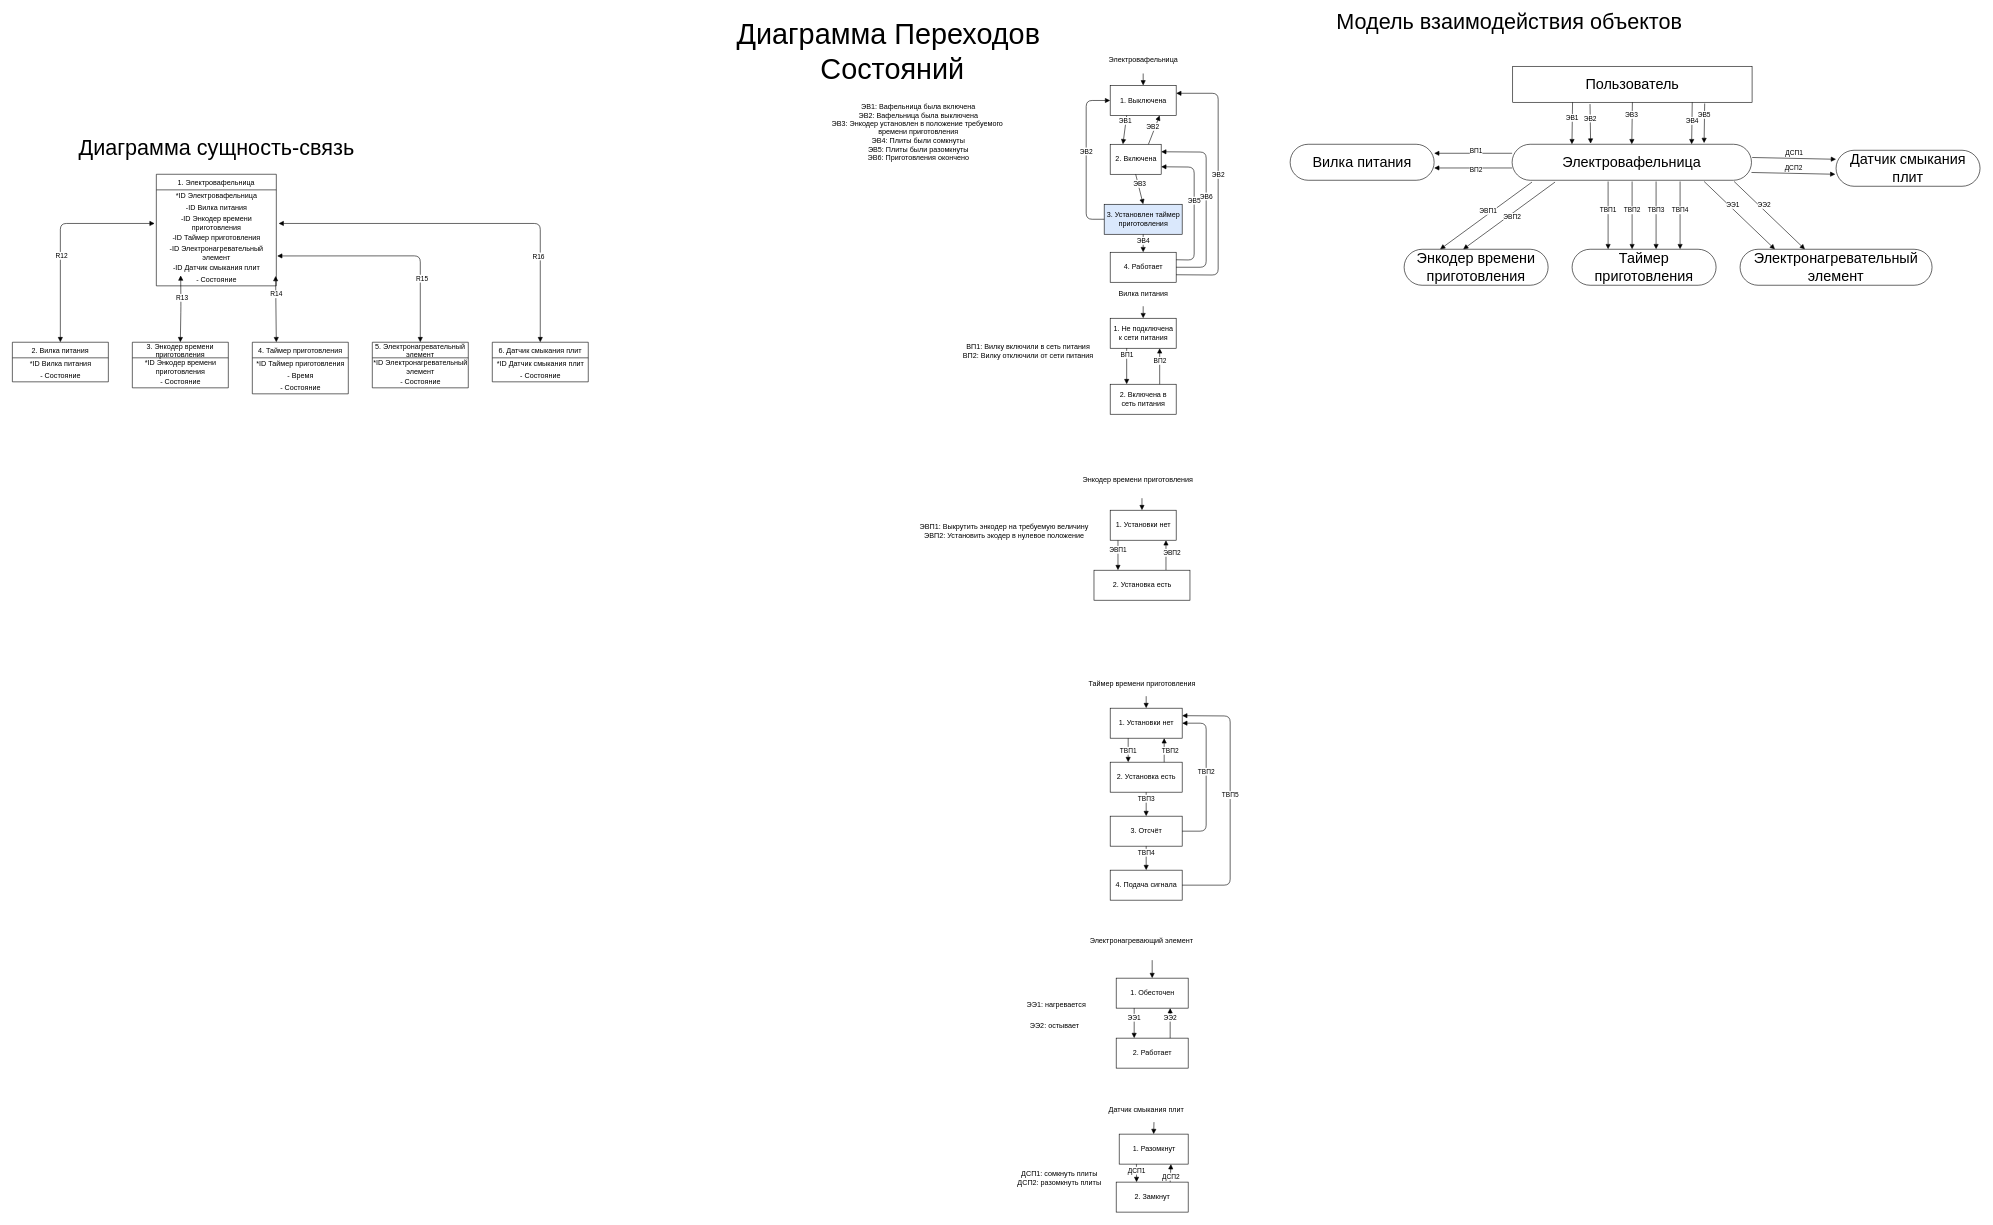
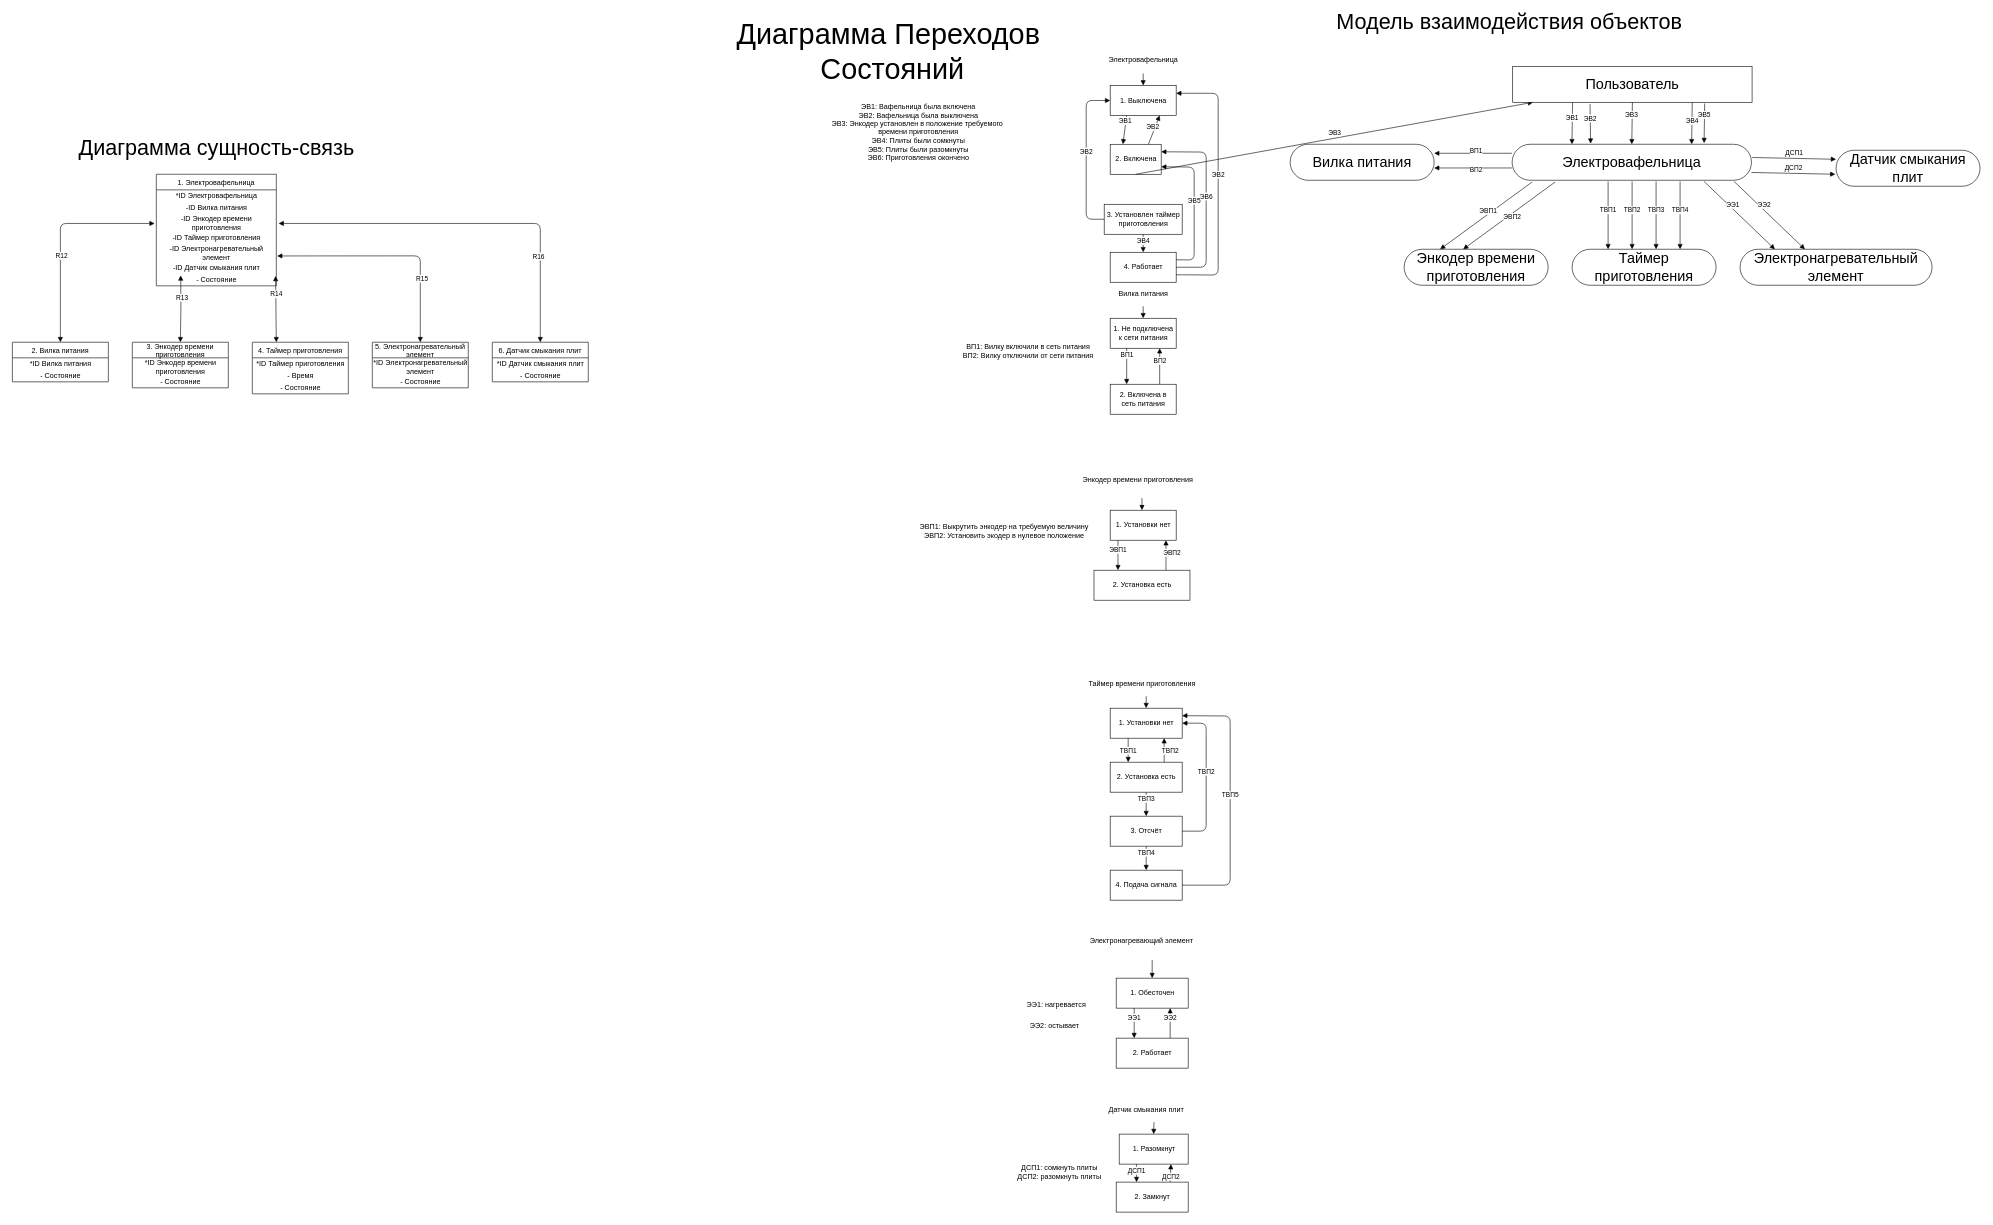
edge "2. Включена" -> "3. Установлен таймер приготовления": now "2. Включена" -> "Пользователь"
node "3. Установлен таймер приготовления": fillcolor #dae8fc -> #ffffff
node "ДСП1: сомкнуть плиты ДСП2: разомкнуть плиты": moved (1059, 1178) -> (1059, 1172)
